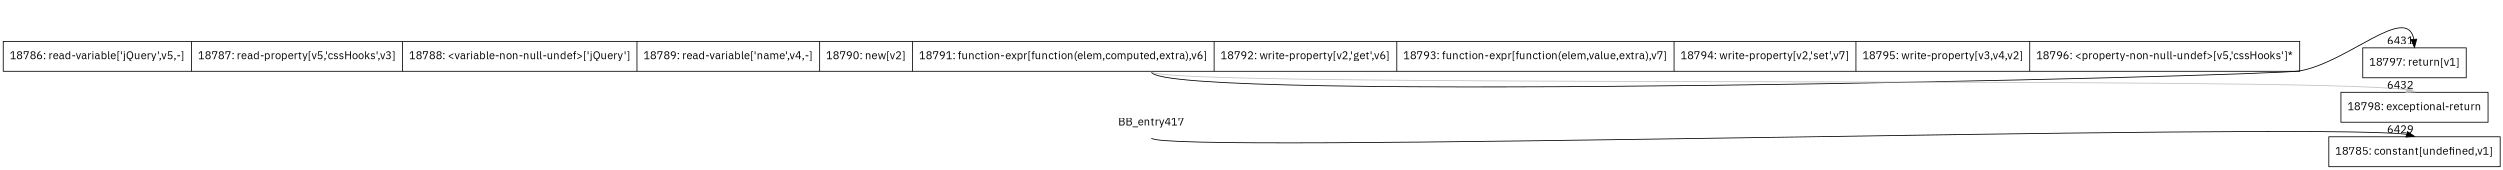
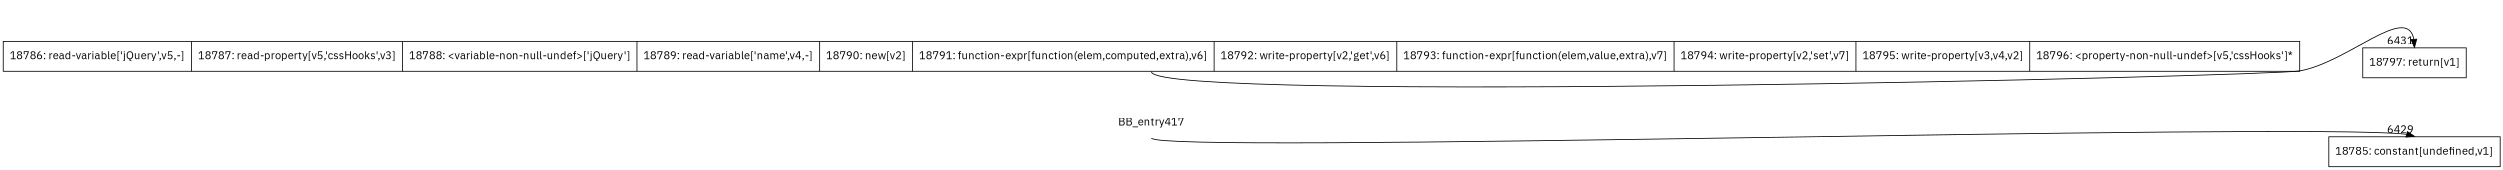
node "18798: exceptional-return": removed
